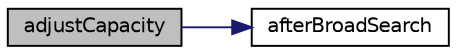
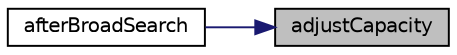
edge "adjustCapacity" -> "afterBroadSearch": reversed
